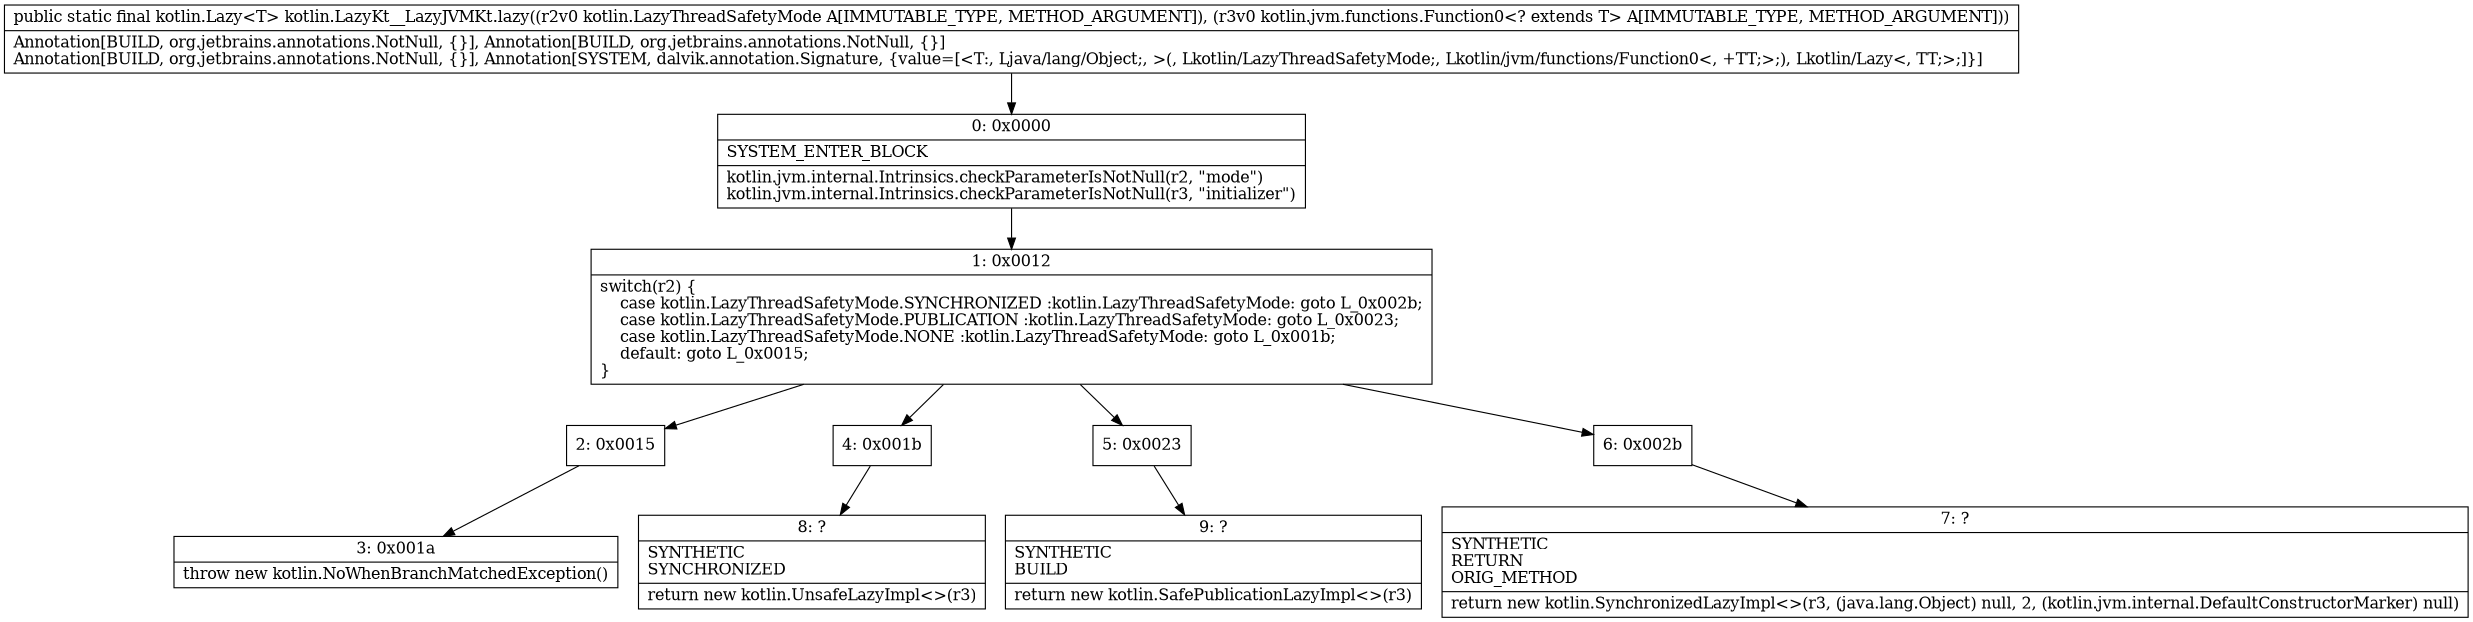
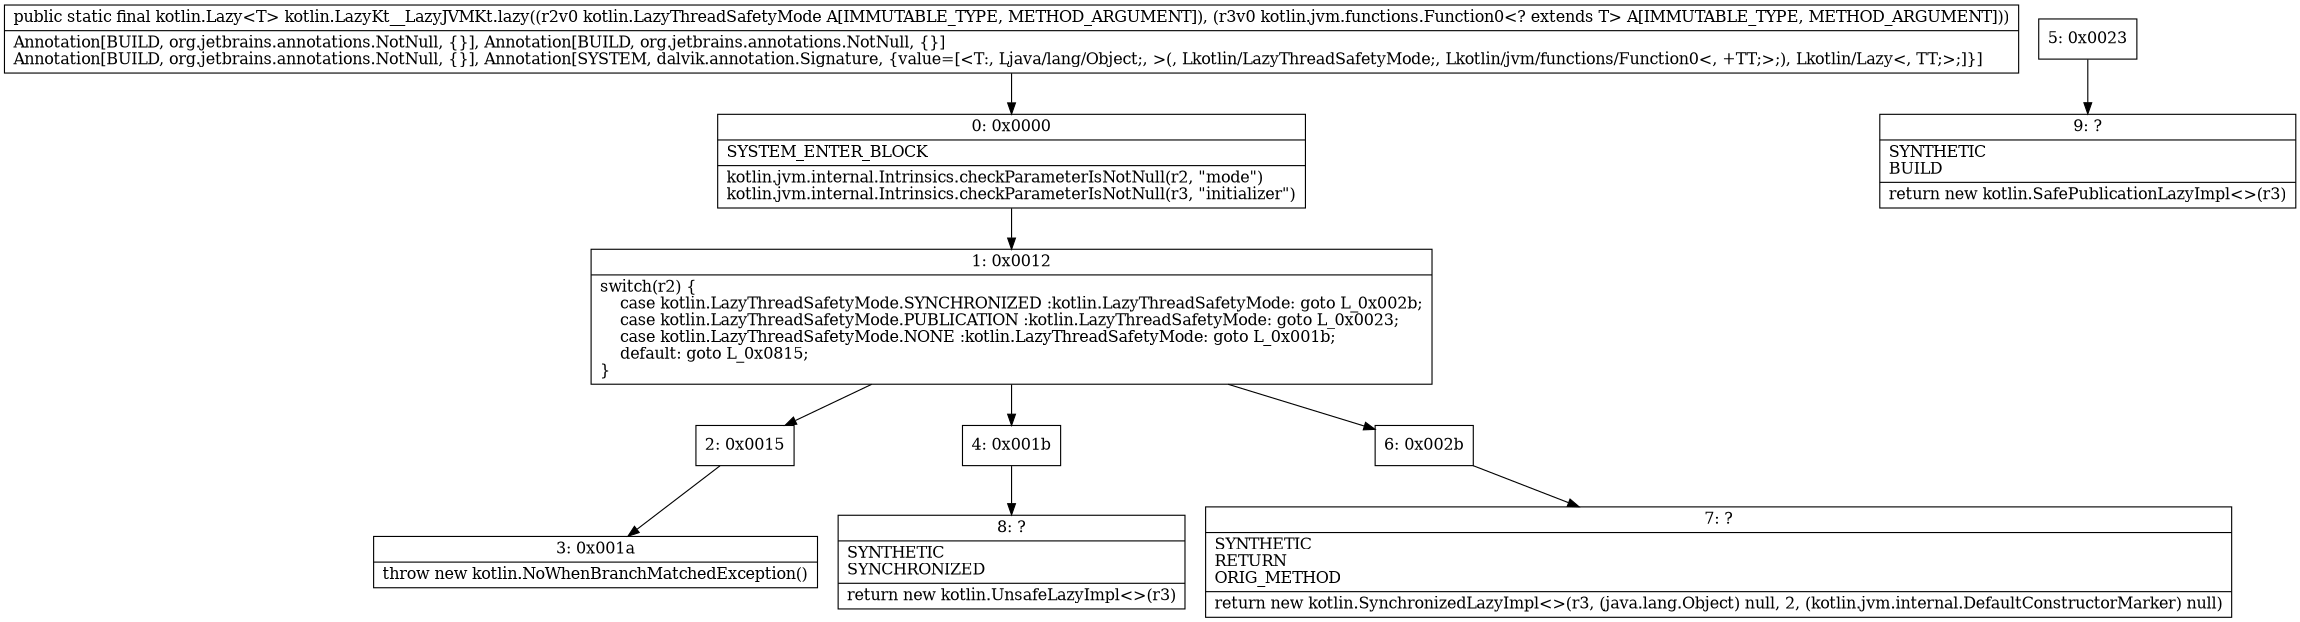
node "1: 0x0012": text "default: goto L_0x0015;" -> "default: goto L_0x0815;"
edge "1: 0x0012" -> "5: 0x0023": removed
